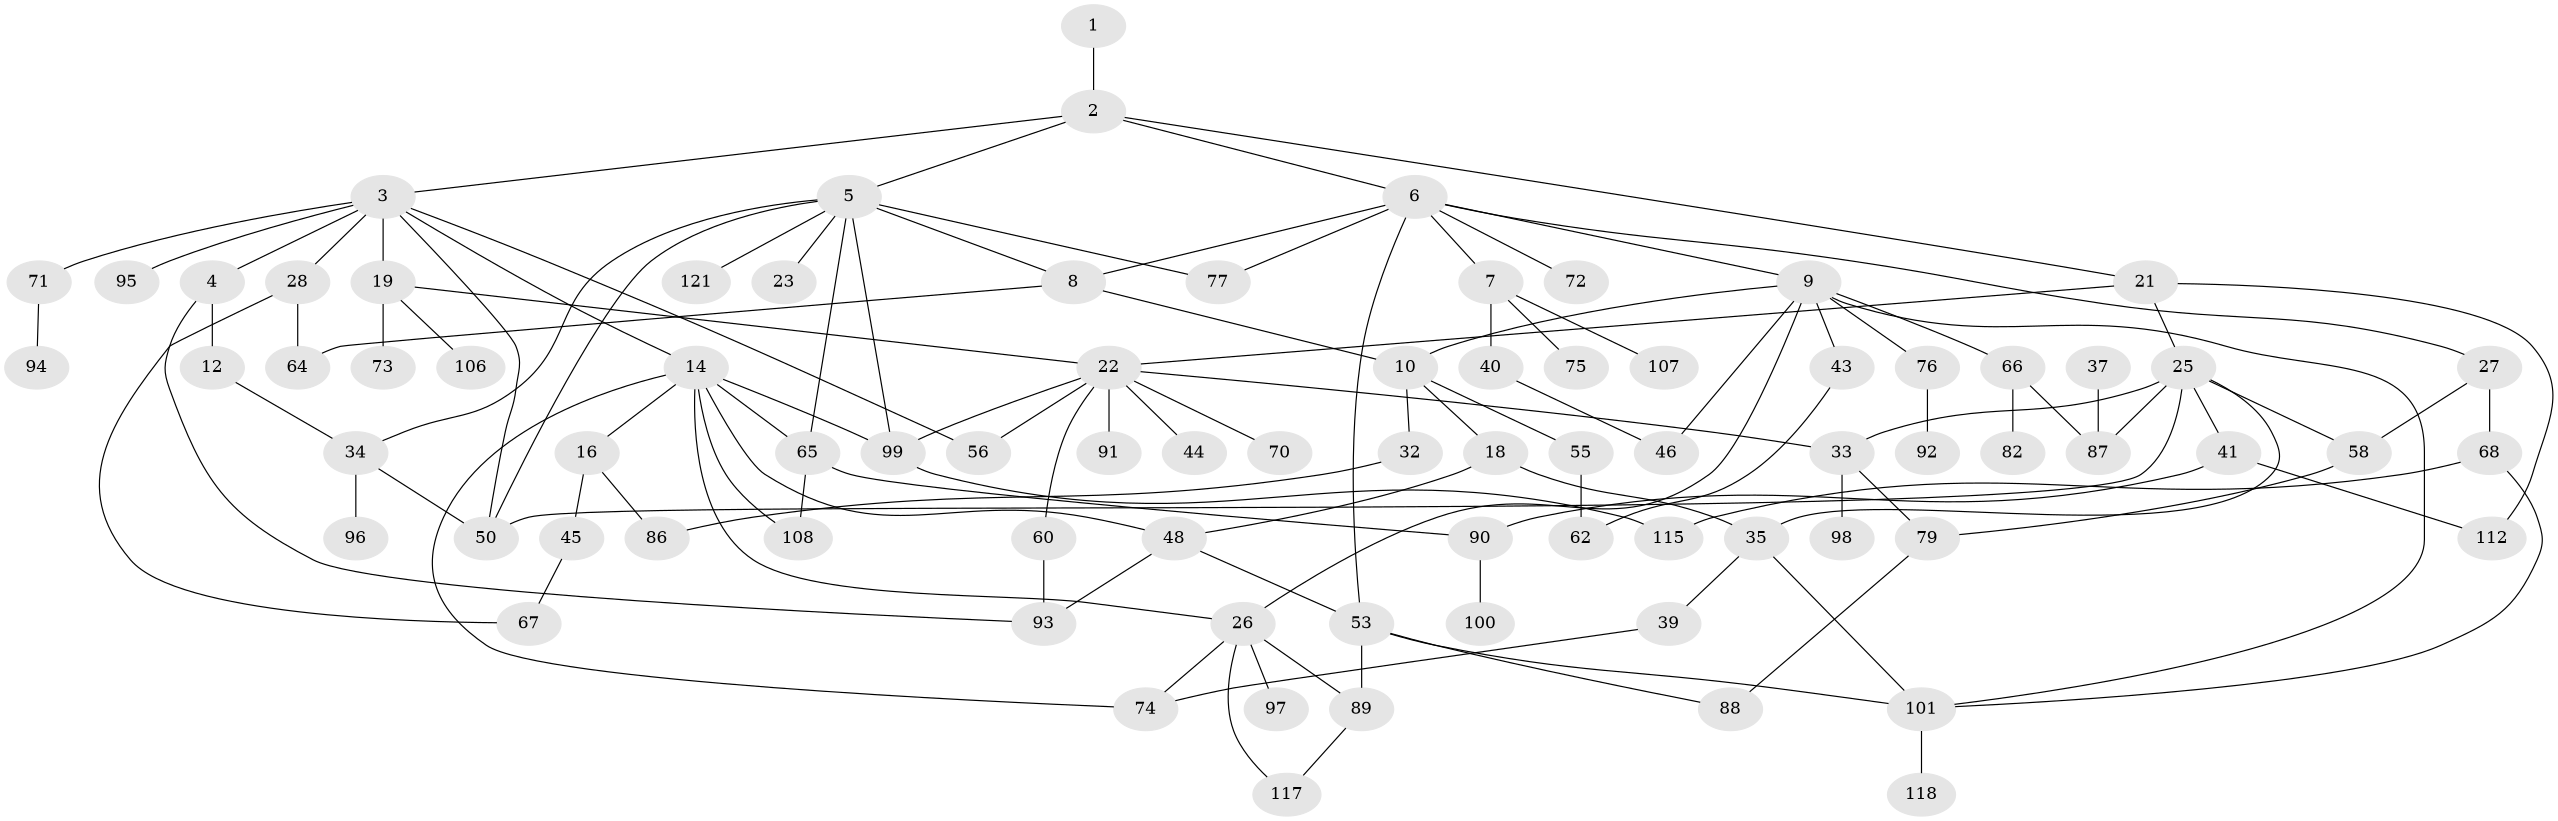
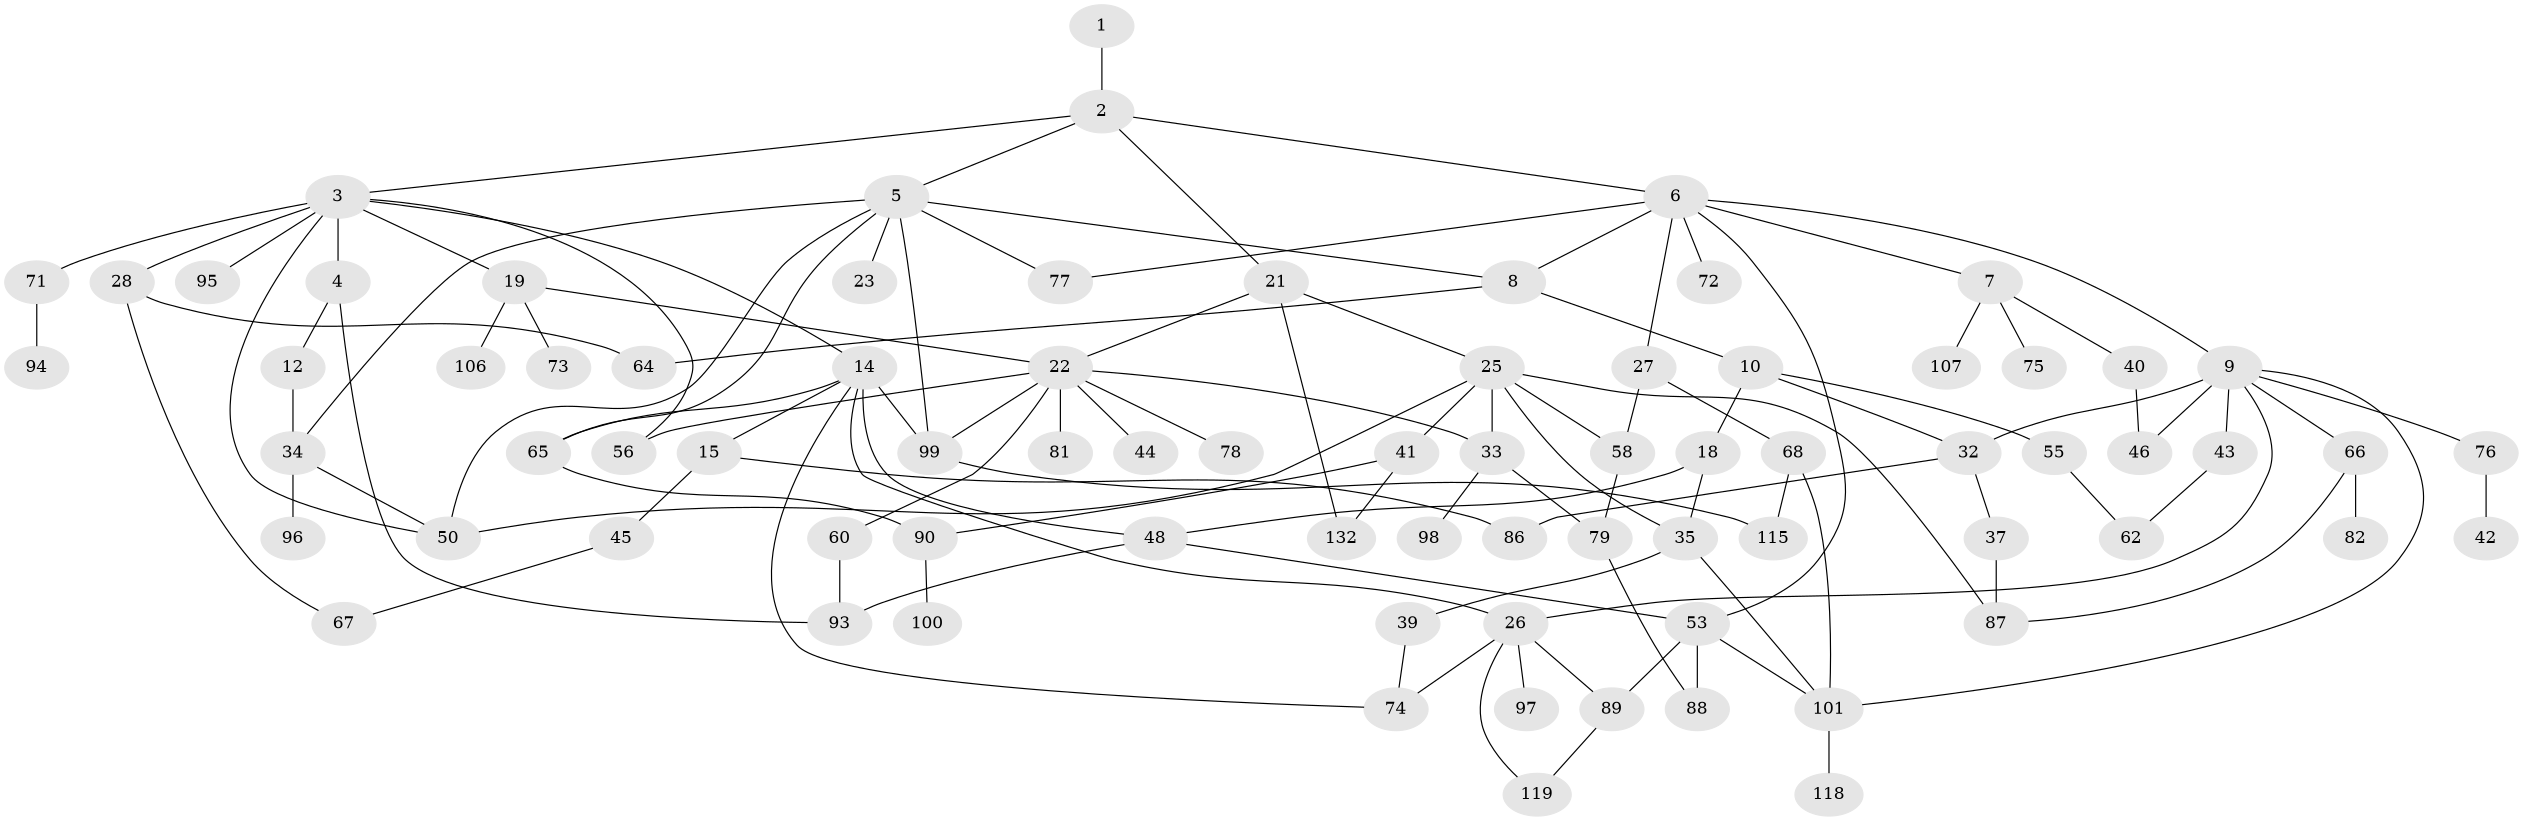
node "121": removed
edge "9" -- "10": now "9" -- "32"
node "16": label "16" -> "15"
node "91": label "91" -> "81"
node "70": label "70" -> "78"
node "92": label "92" -> "42"
edge "32" -- "37": added
node "108": removed
node "112": label "112" -> "132"
node "117": label "117" -> "119"
